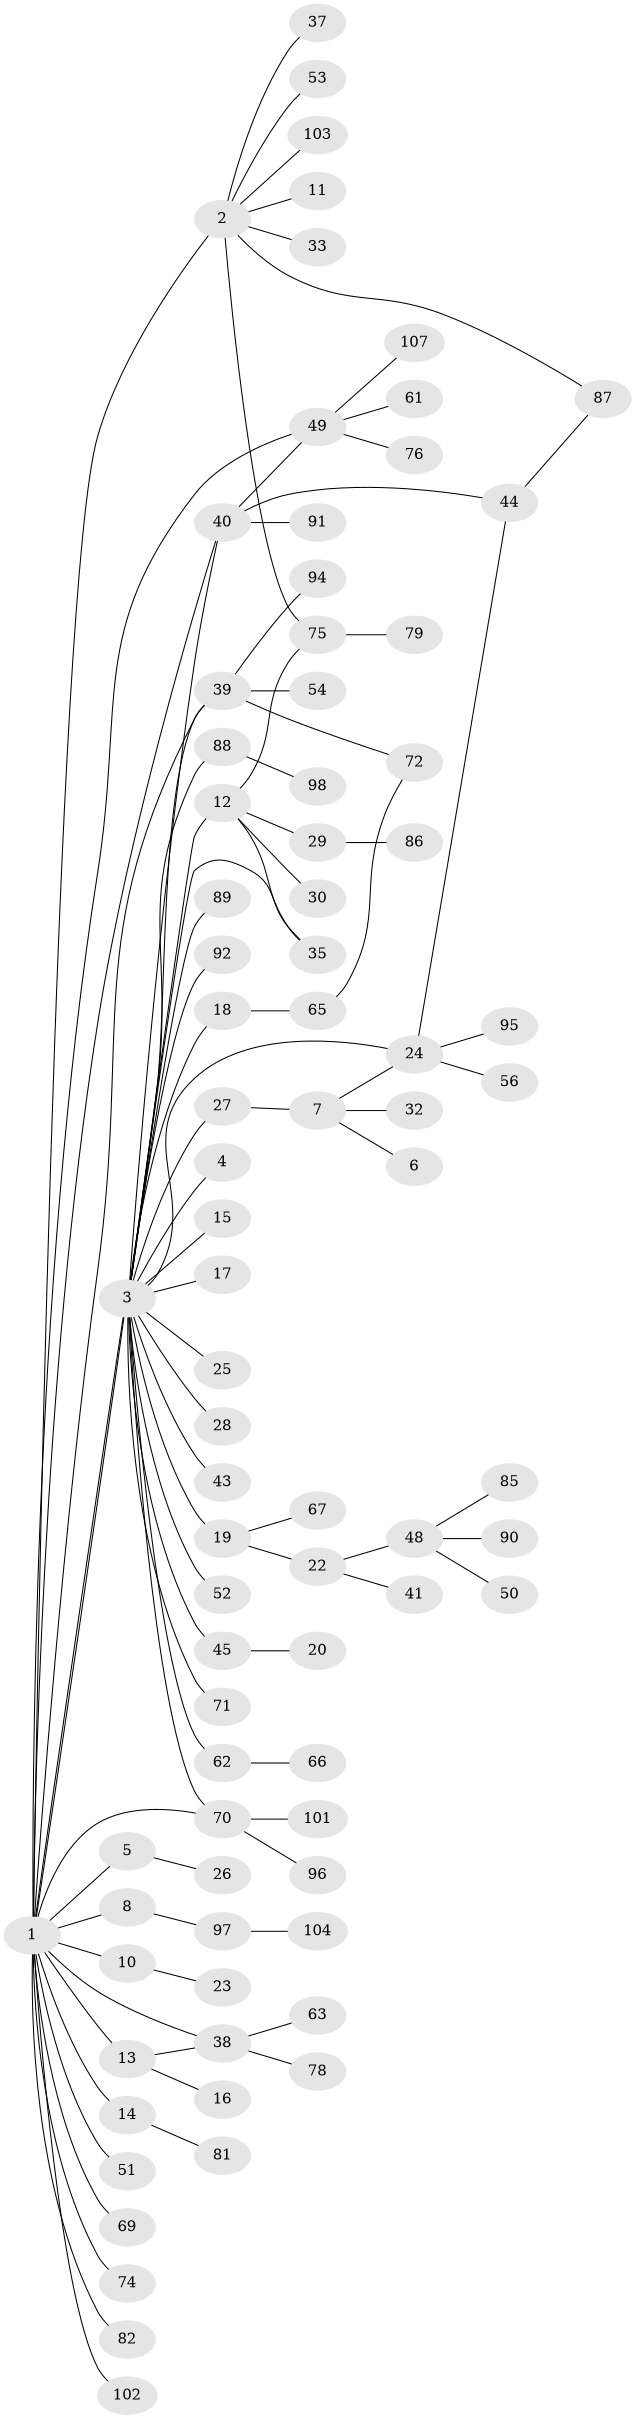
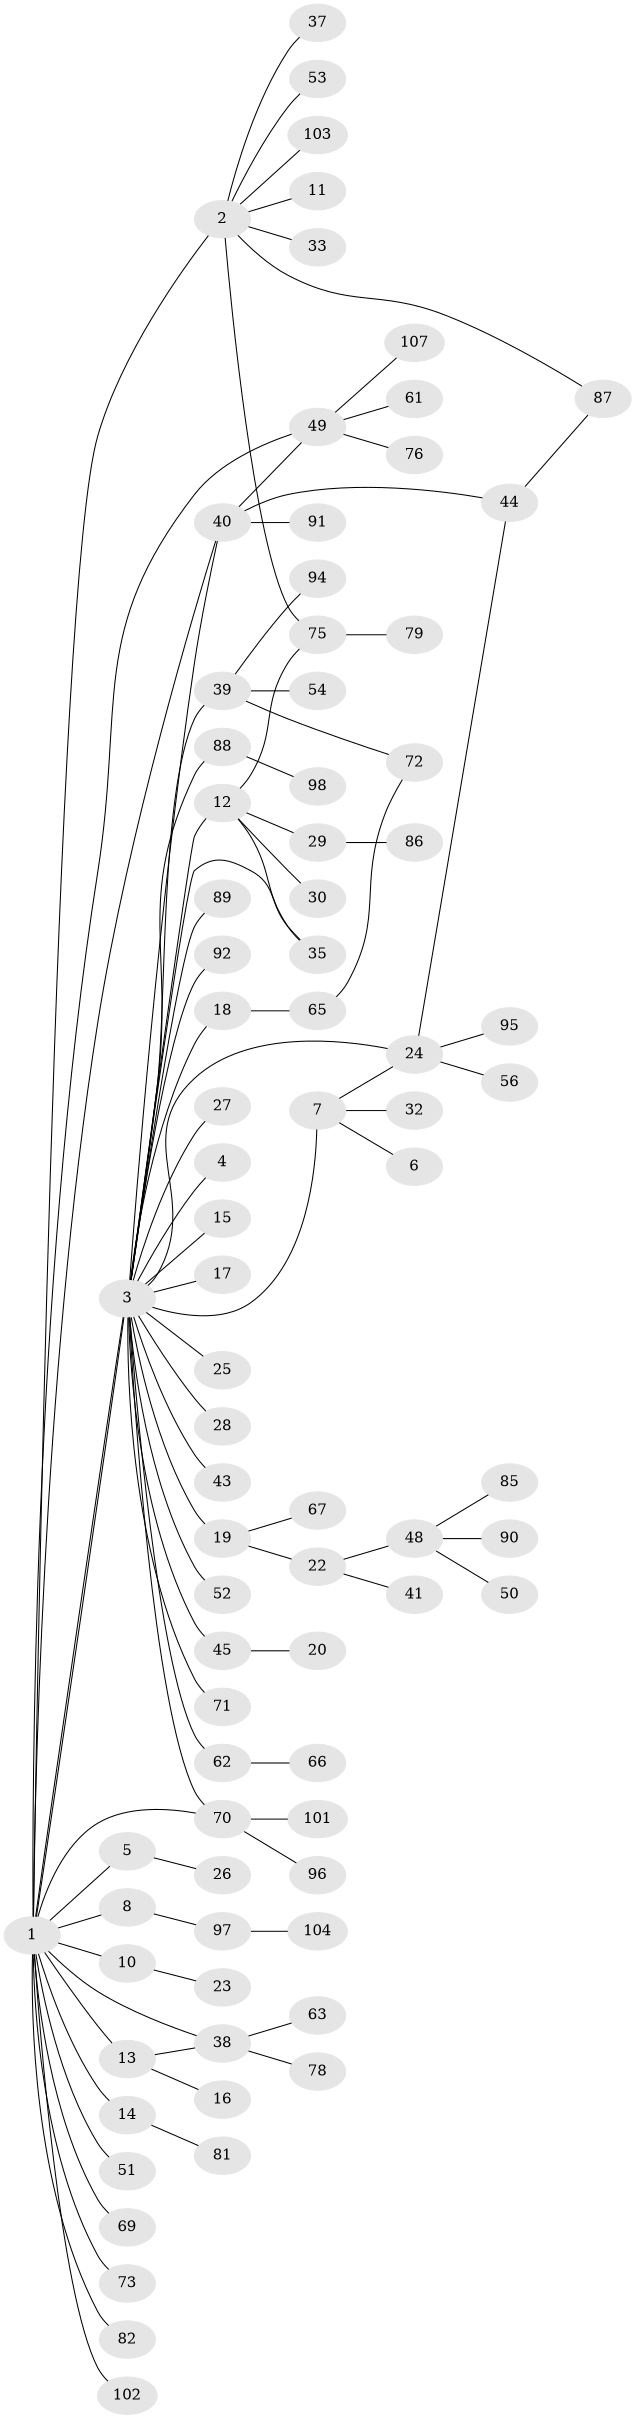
edge "27" -- "7": now "3" -- "7"
edge "39" -- "1": removed
node "74": label "74" -> "73"
